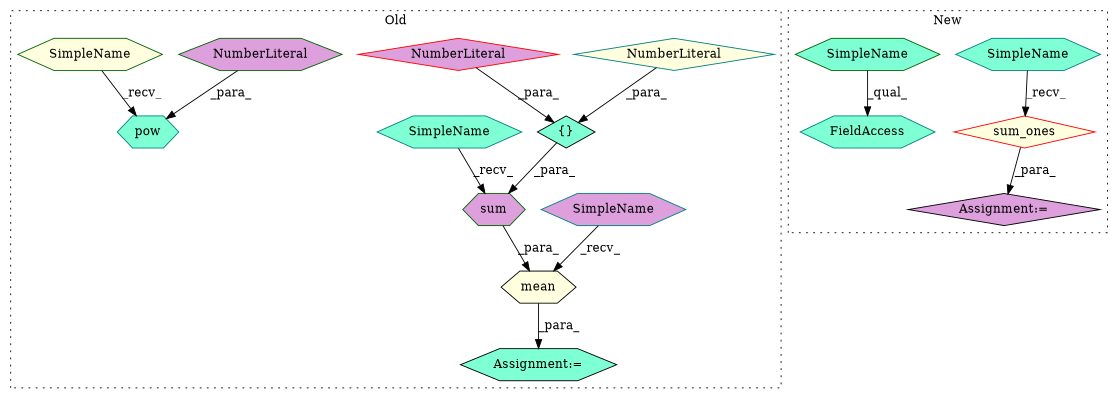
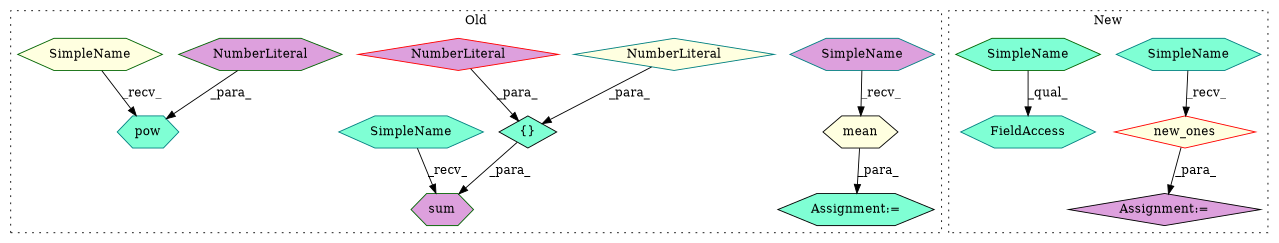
node "sum_ones": label "sum_ones" -> "new_ones"
edge "sum" -> "mean": removed, label "_para_"
